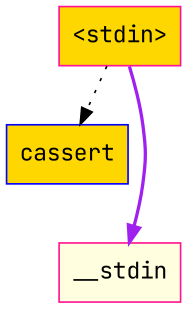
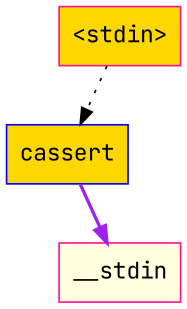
edge "<stdin>" -> "__stdin": now "cassert" -> "__stdin"
